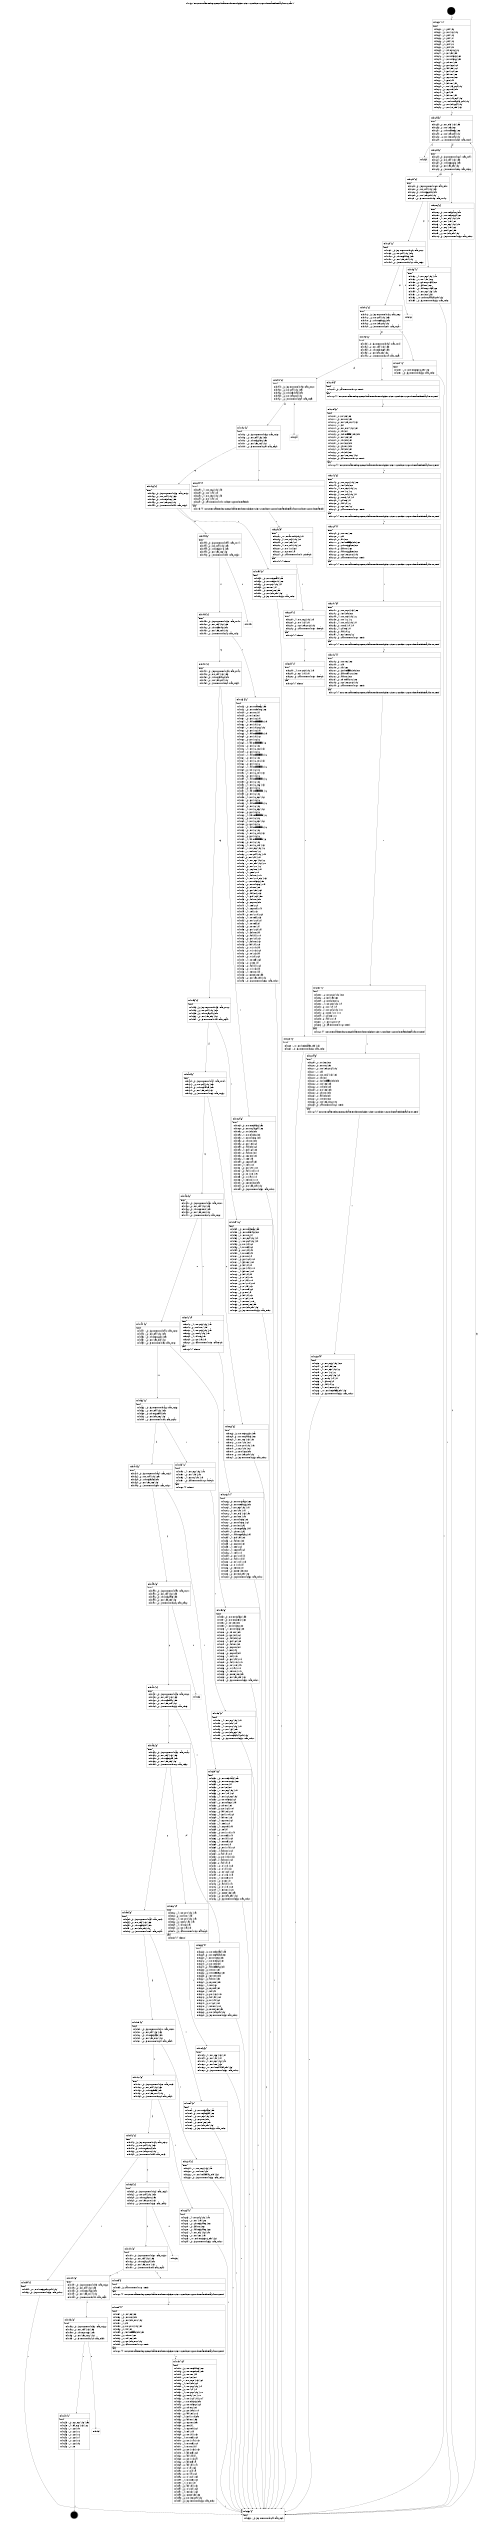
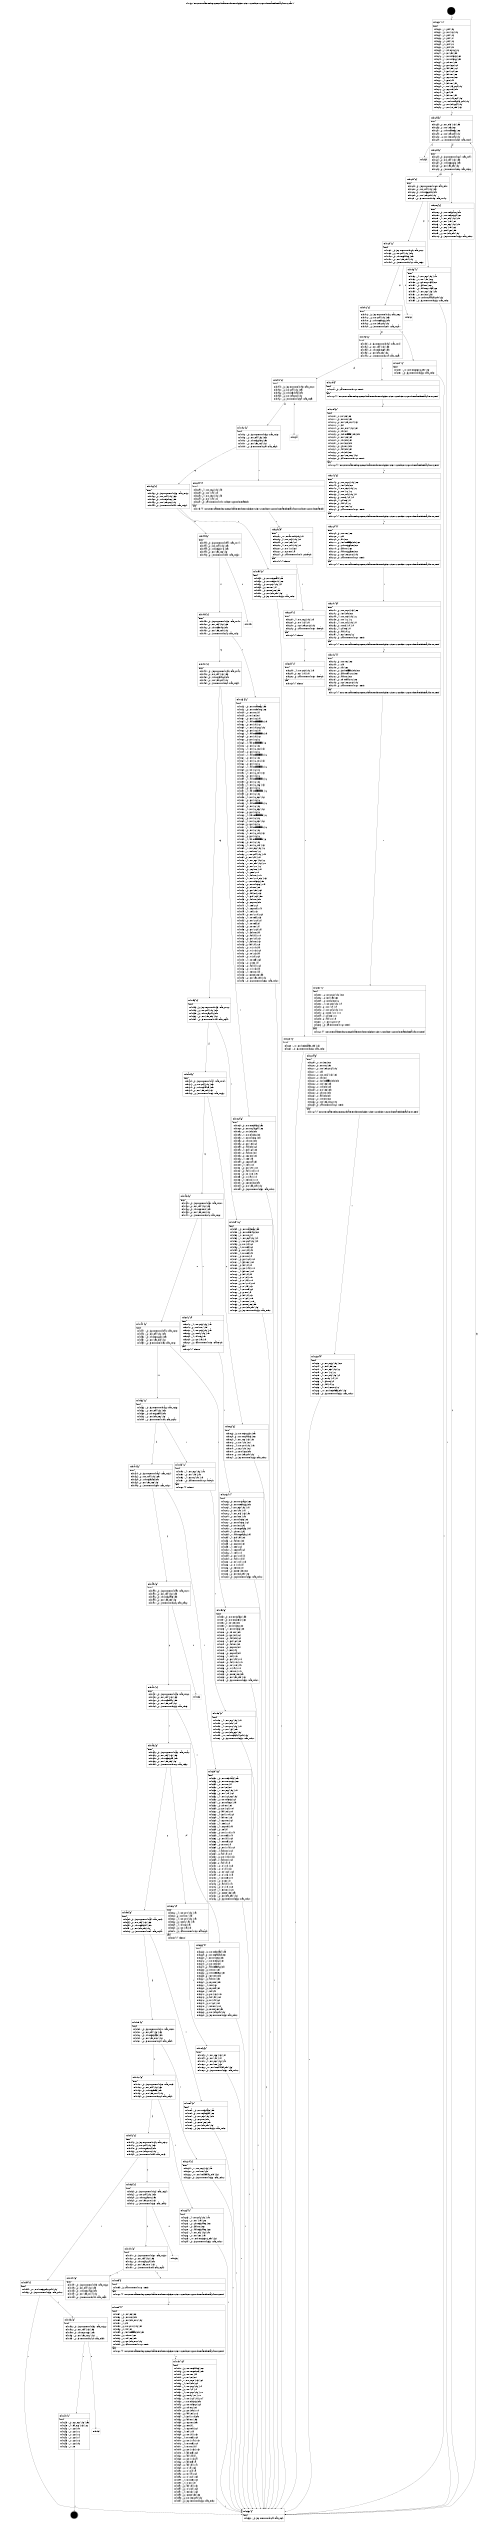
edge "0x4021e0 [42]" -> "0x40220a [52]": removed, label "1"
edge "0x401b97 [28]" -> "0x401bb3 [28]": now "0x401fb9 [15]" -> "0x401bb3 [28]"
